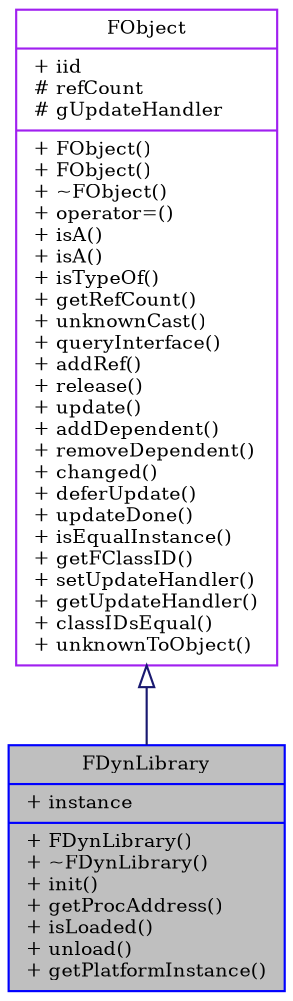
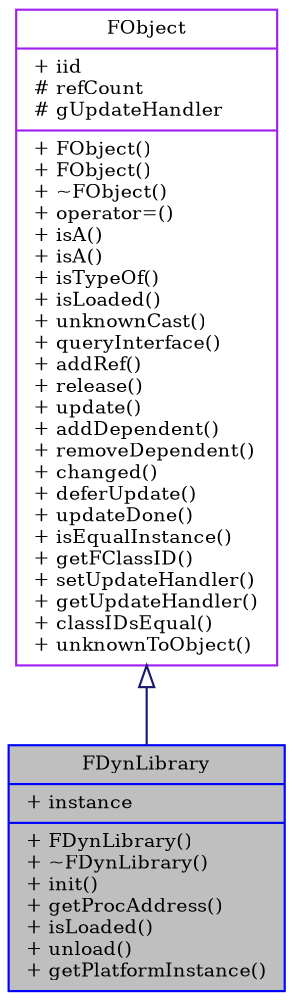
node "FObject": text "+ getRefCount()" -> "+ isLoaded()"
